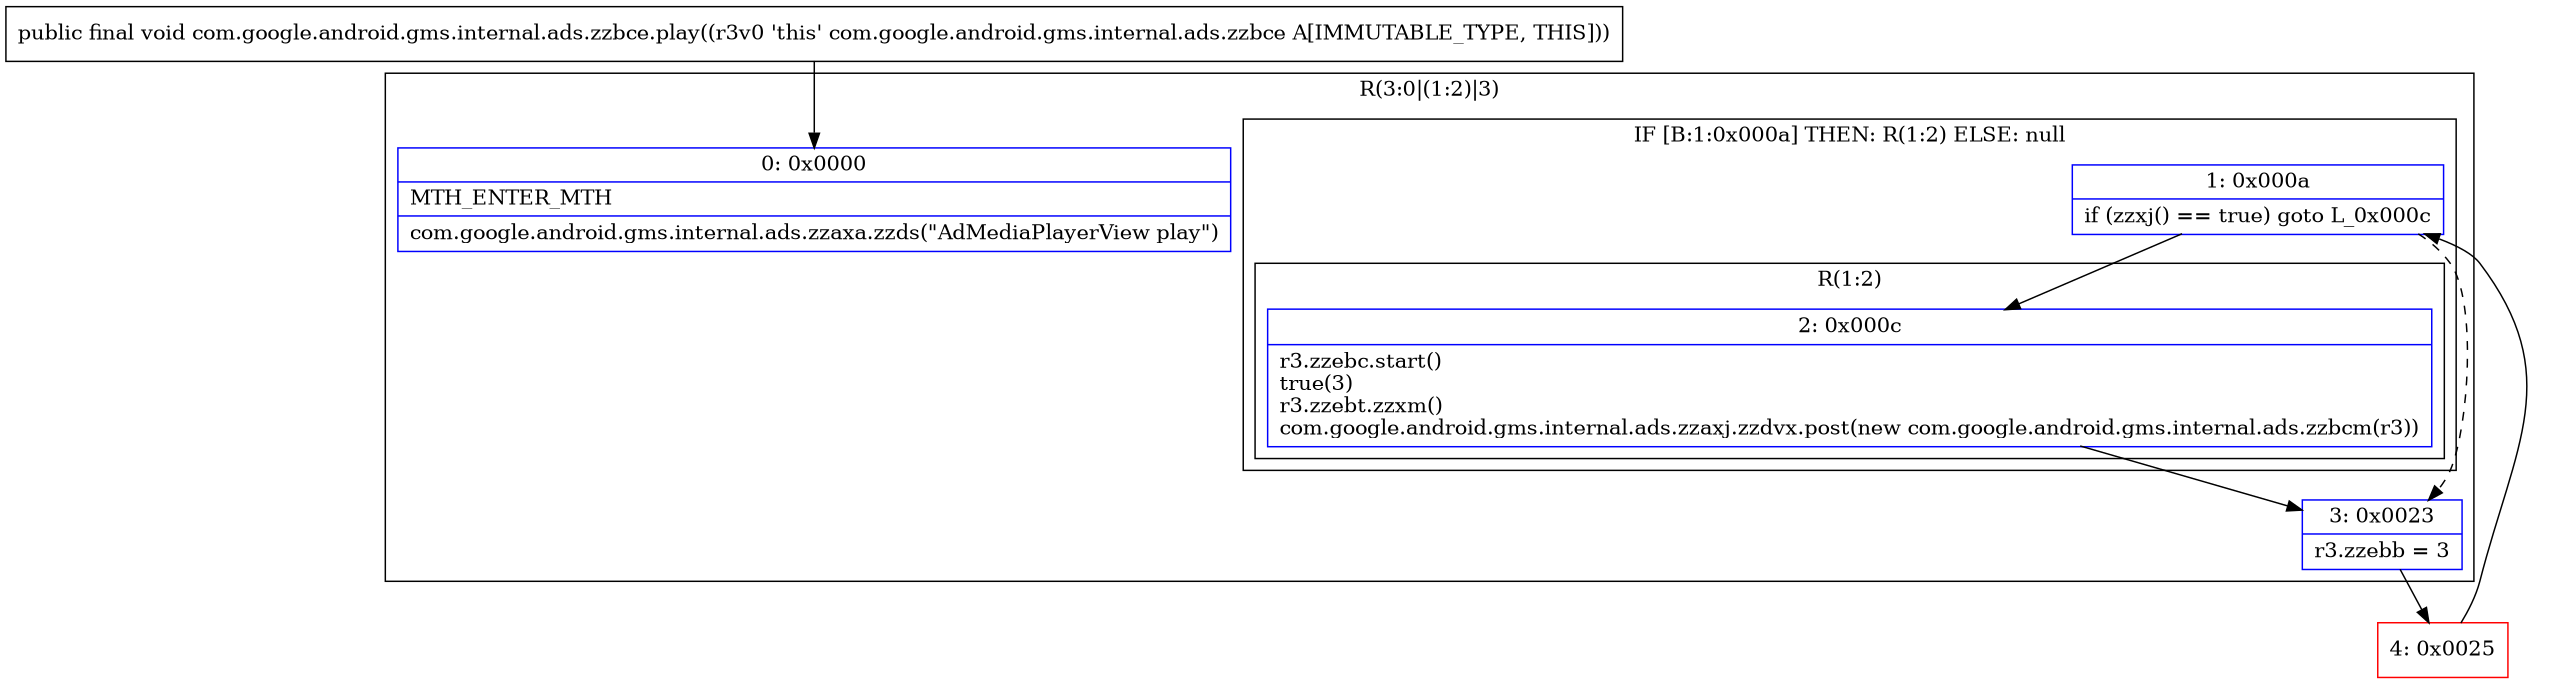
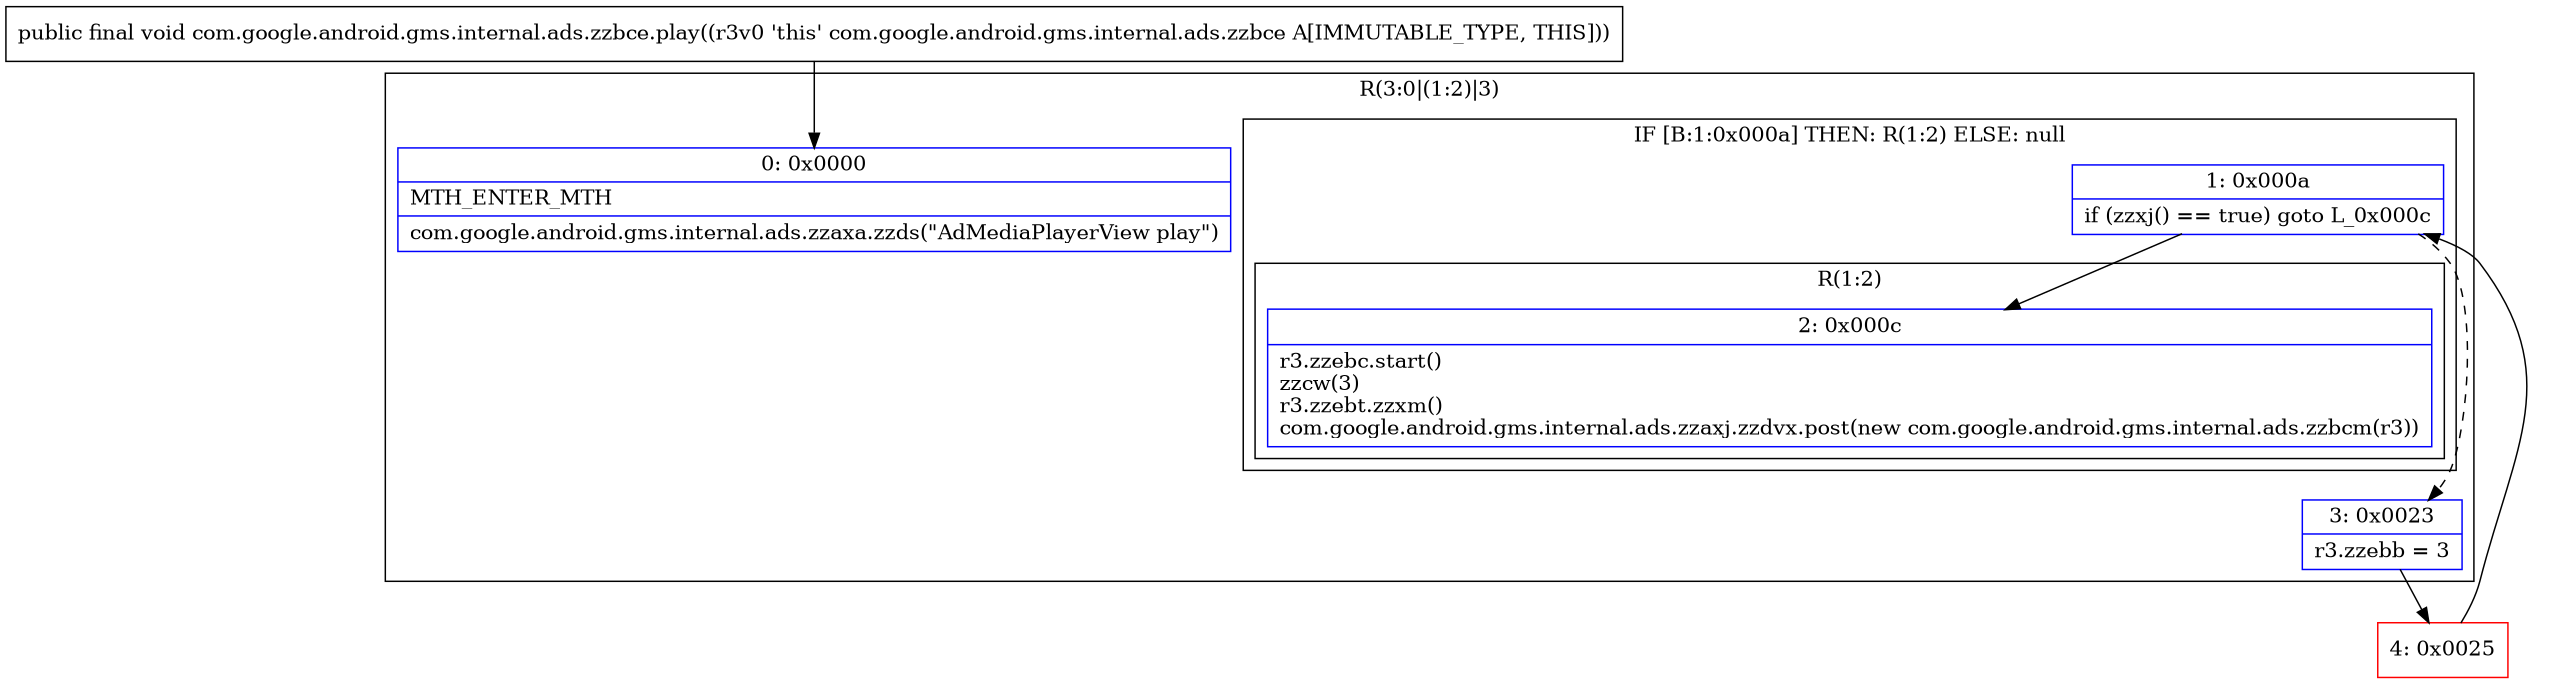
node "2: 0x000c": text "true(3)" -> "zzcw(3)"
edge "2: 0x000c" -> "3: 0x0023": removed
